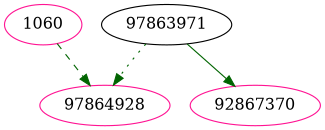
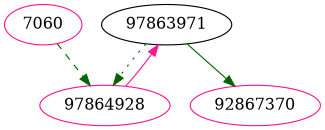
node "1060": label "1060" -> "7060"
edge "97864928" -> "97863971": added
